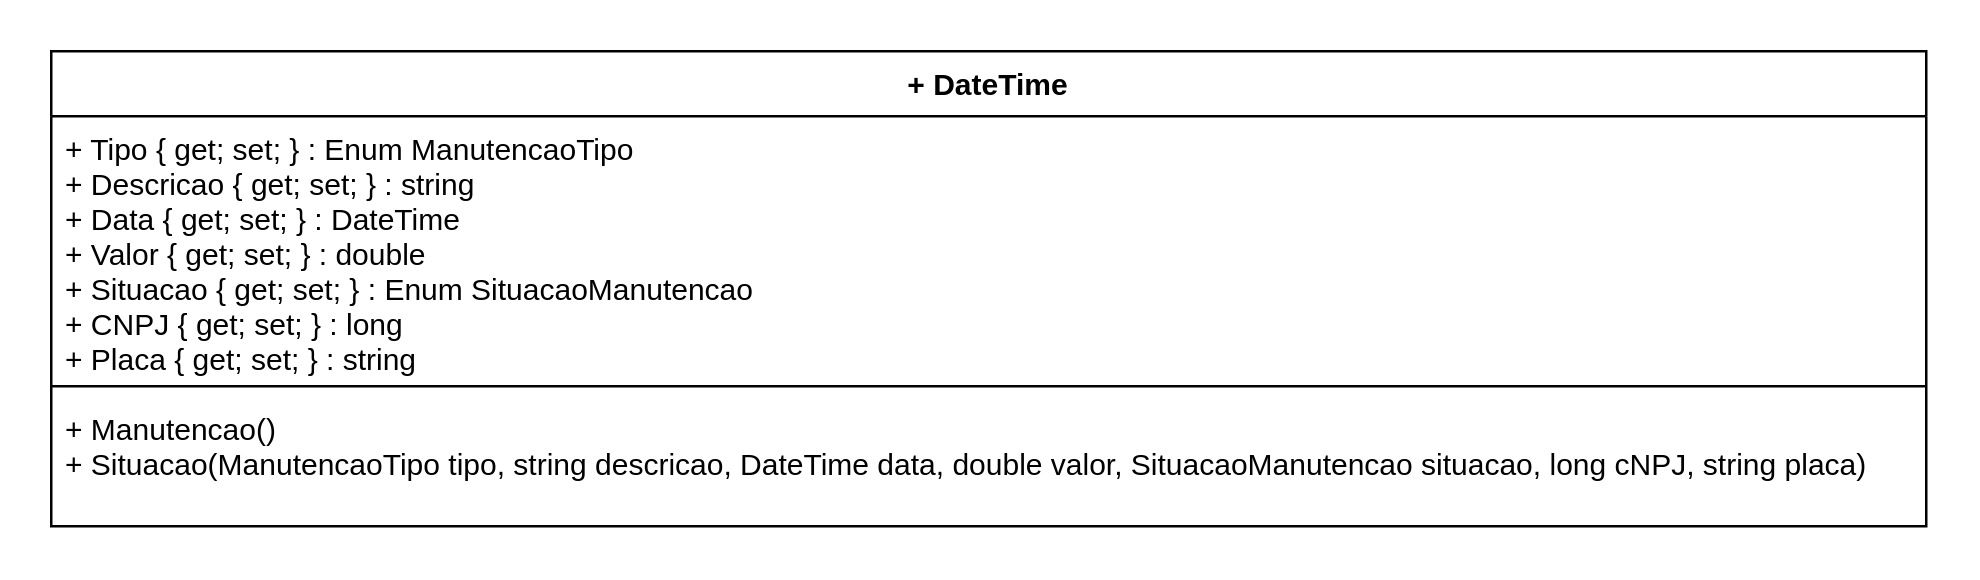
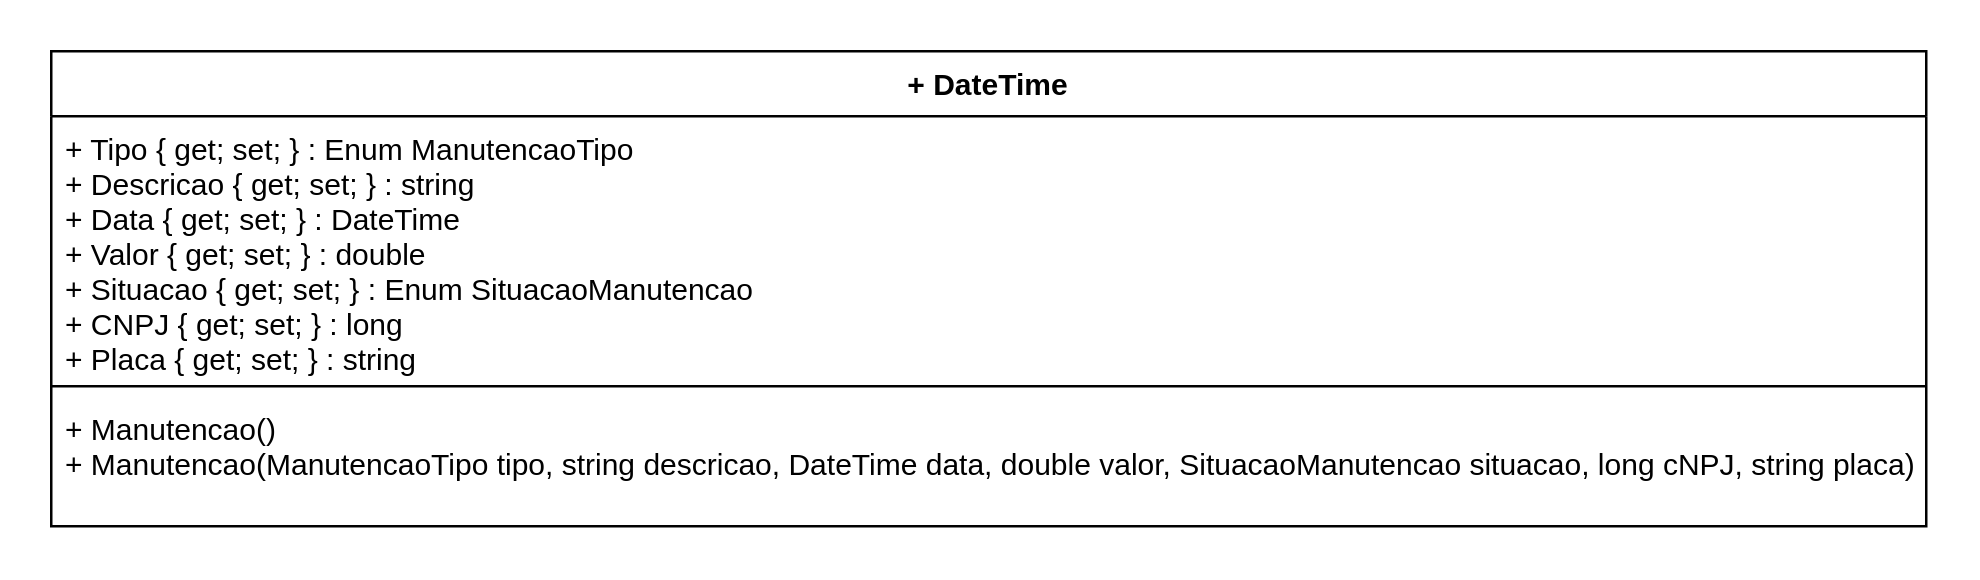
node "+ Manutencao() + Situacao(ManutencaoTipo tipo, string descricao, DateTime data, double valor, SituacaoManutencao situacao, long cNPJ, string placa)": label "+ Manutencao() + Situacao(ManutencaoTipo tipo, string descricao, DateTime data, double valor, SituacaoManutencao situacao, long cNPJ, string placa)" -> "+ Manutencao() + Manutencao(ManutencaoTipo tipo, string descricao, DateTime data, double valor, SituacaoManutencao situacao, long cNPJ, string placa)"
